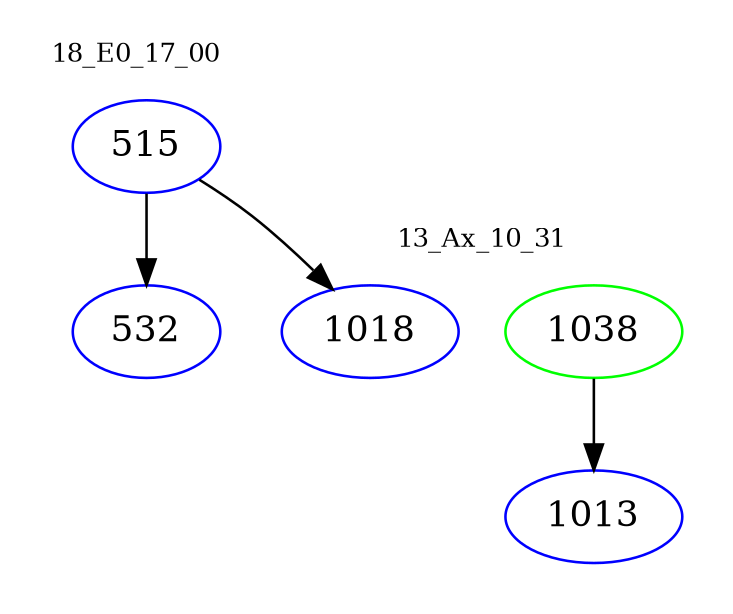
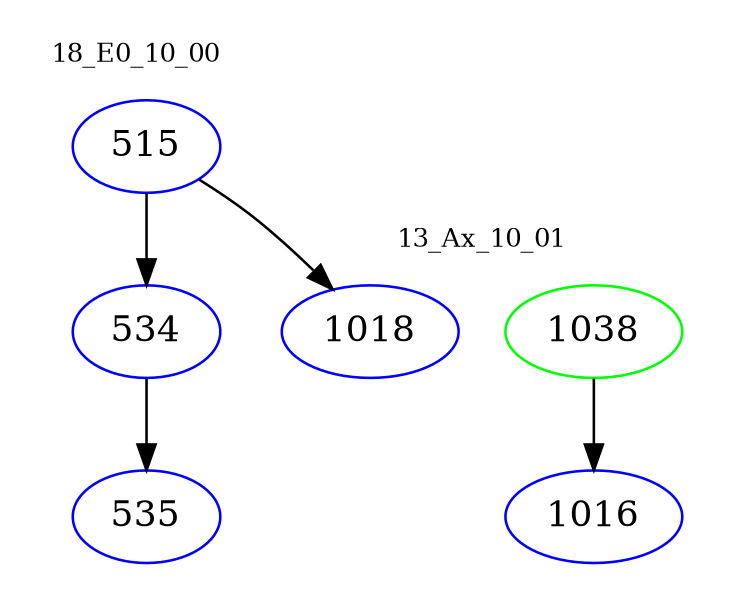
cluster "18_E0_17_00": label "18_E0_17_00" -> "18_E0_10_00"
cluster "13_Ax_10_31": label "13_Ax_10_31" -> "13_Ax_10_01"
node "532": label "532" -> "534"
node "535": added
node "1013": label "1013" -> "1016"
